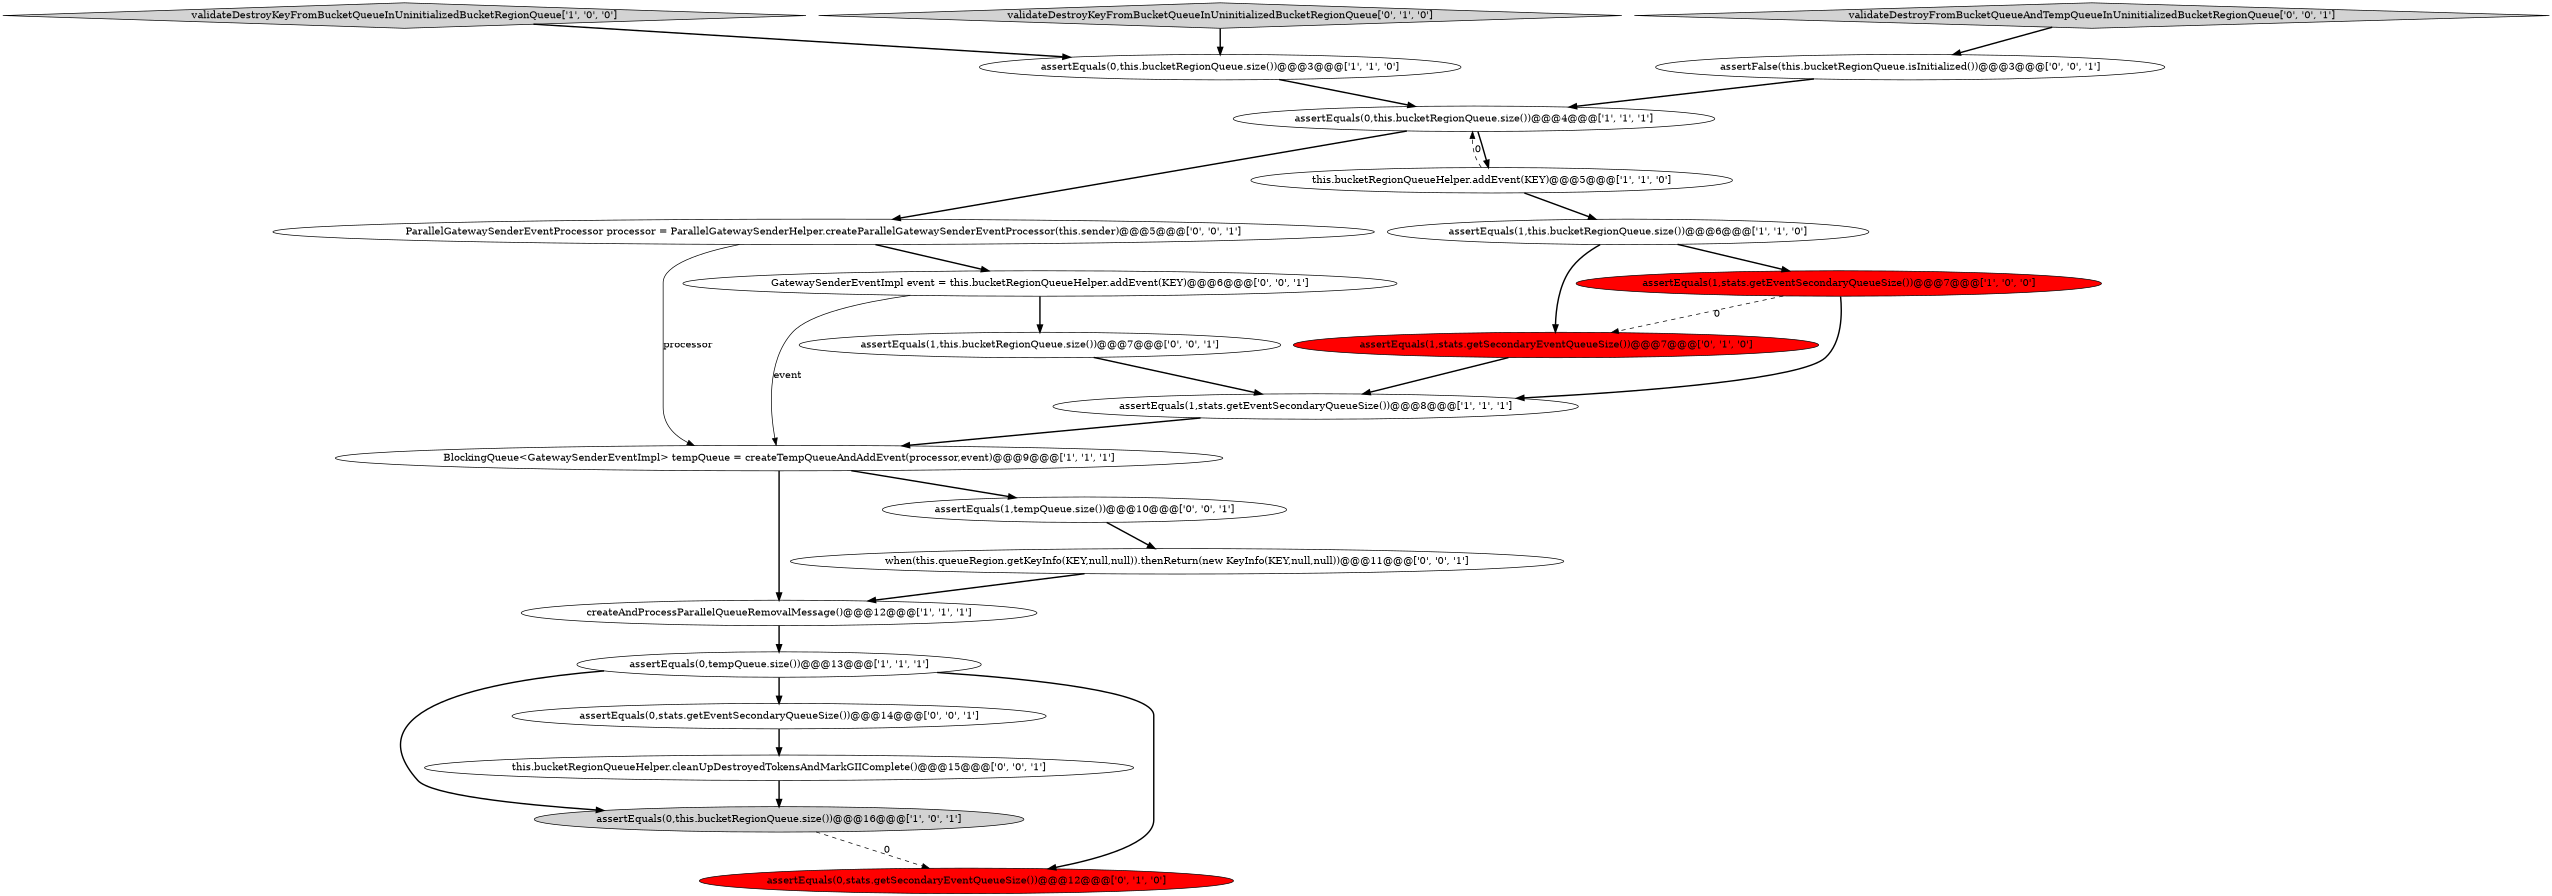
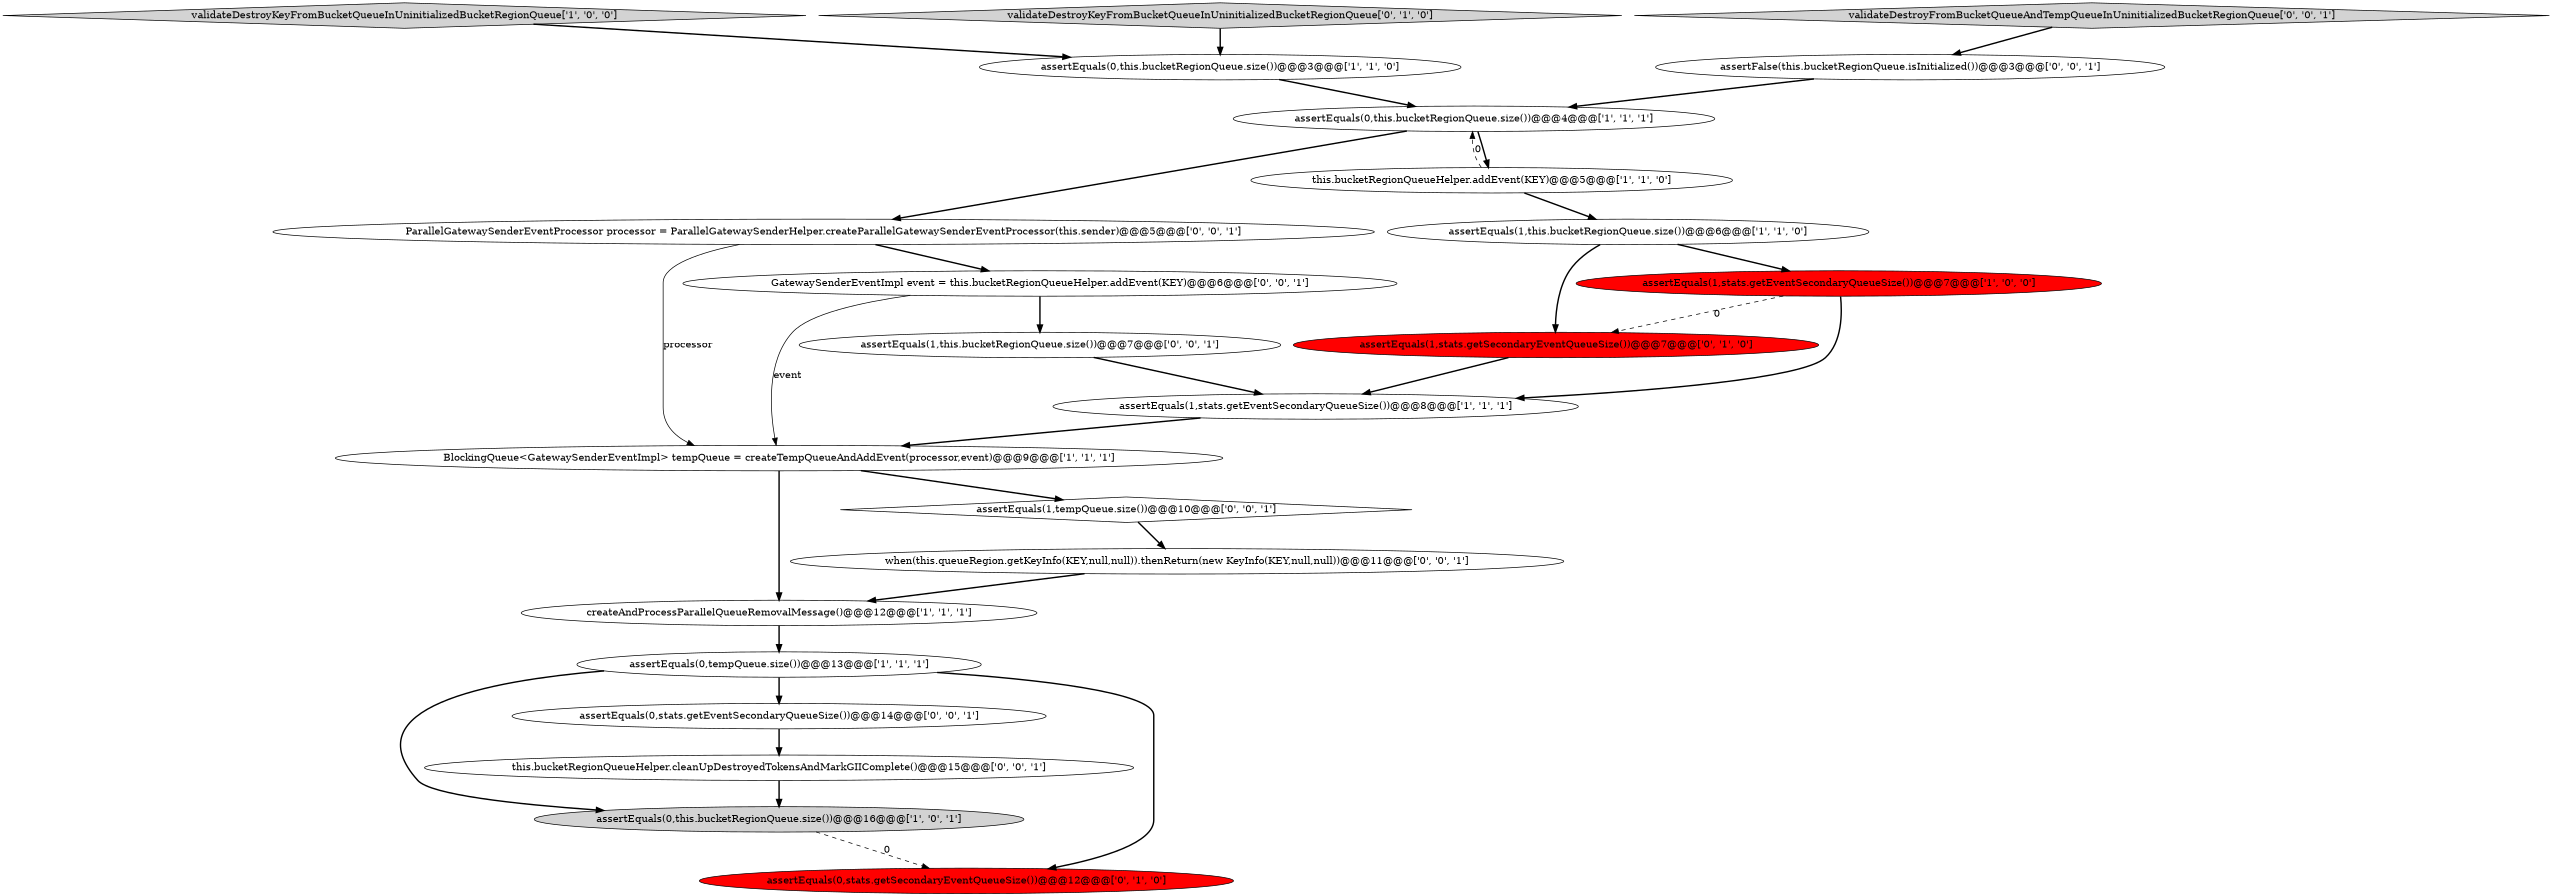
node "assertEquals(1,tempQueue.size())@@@10@@@['0', '0', '1']": shape ellipse -> diamond
